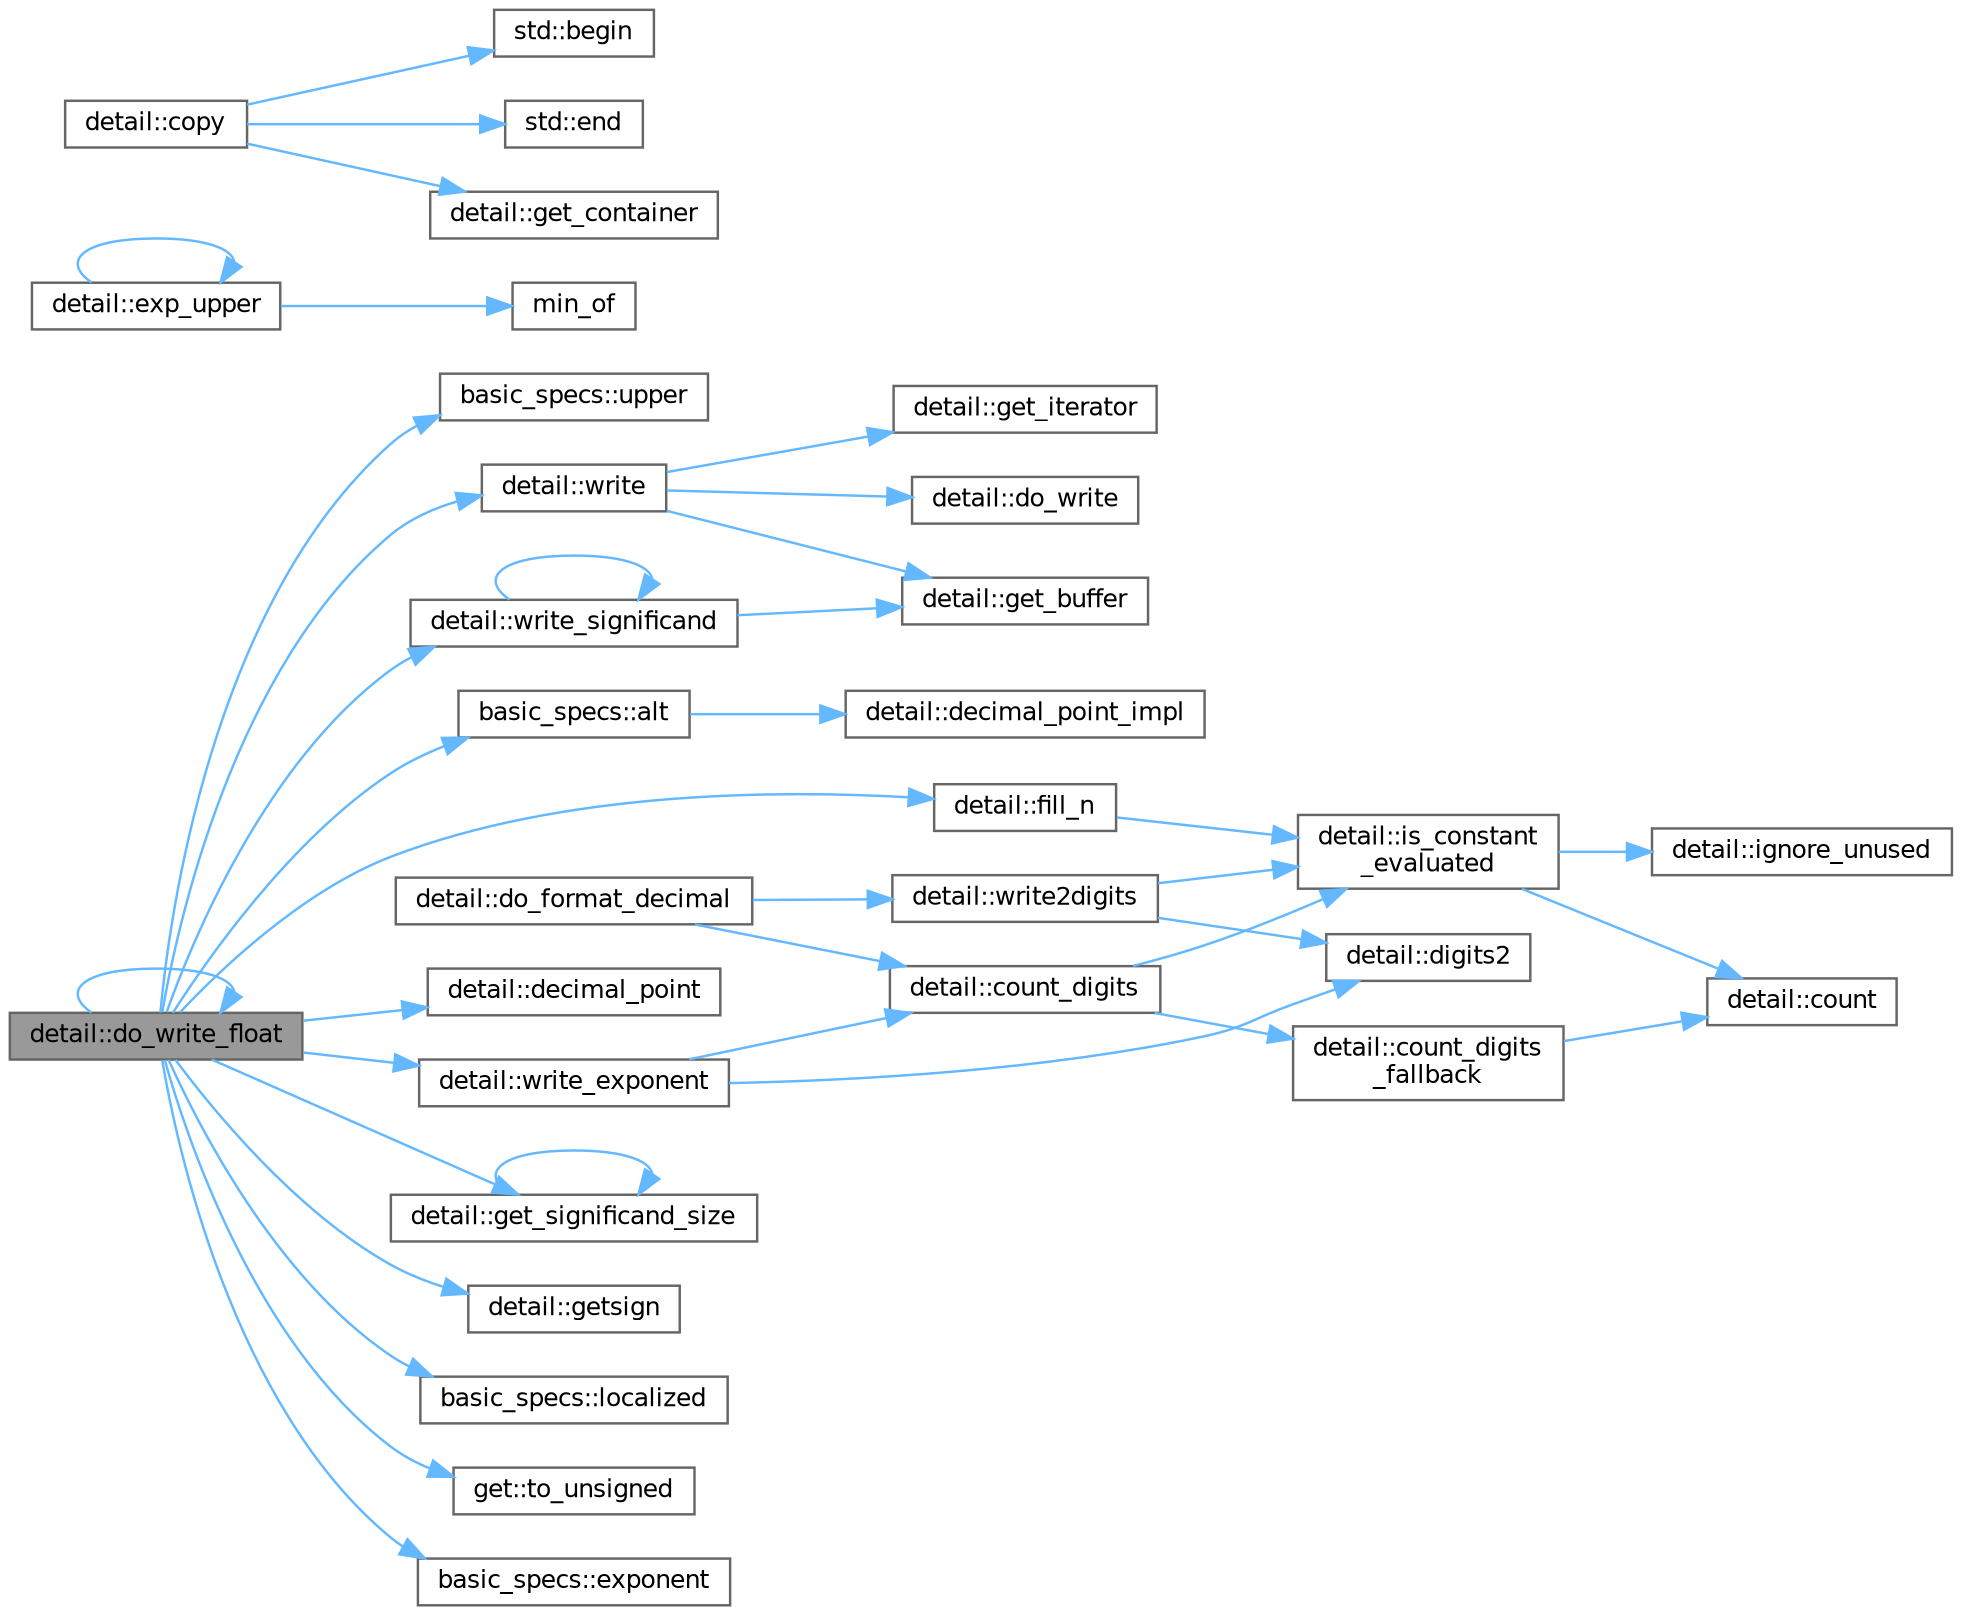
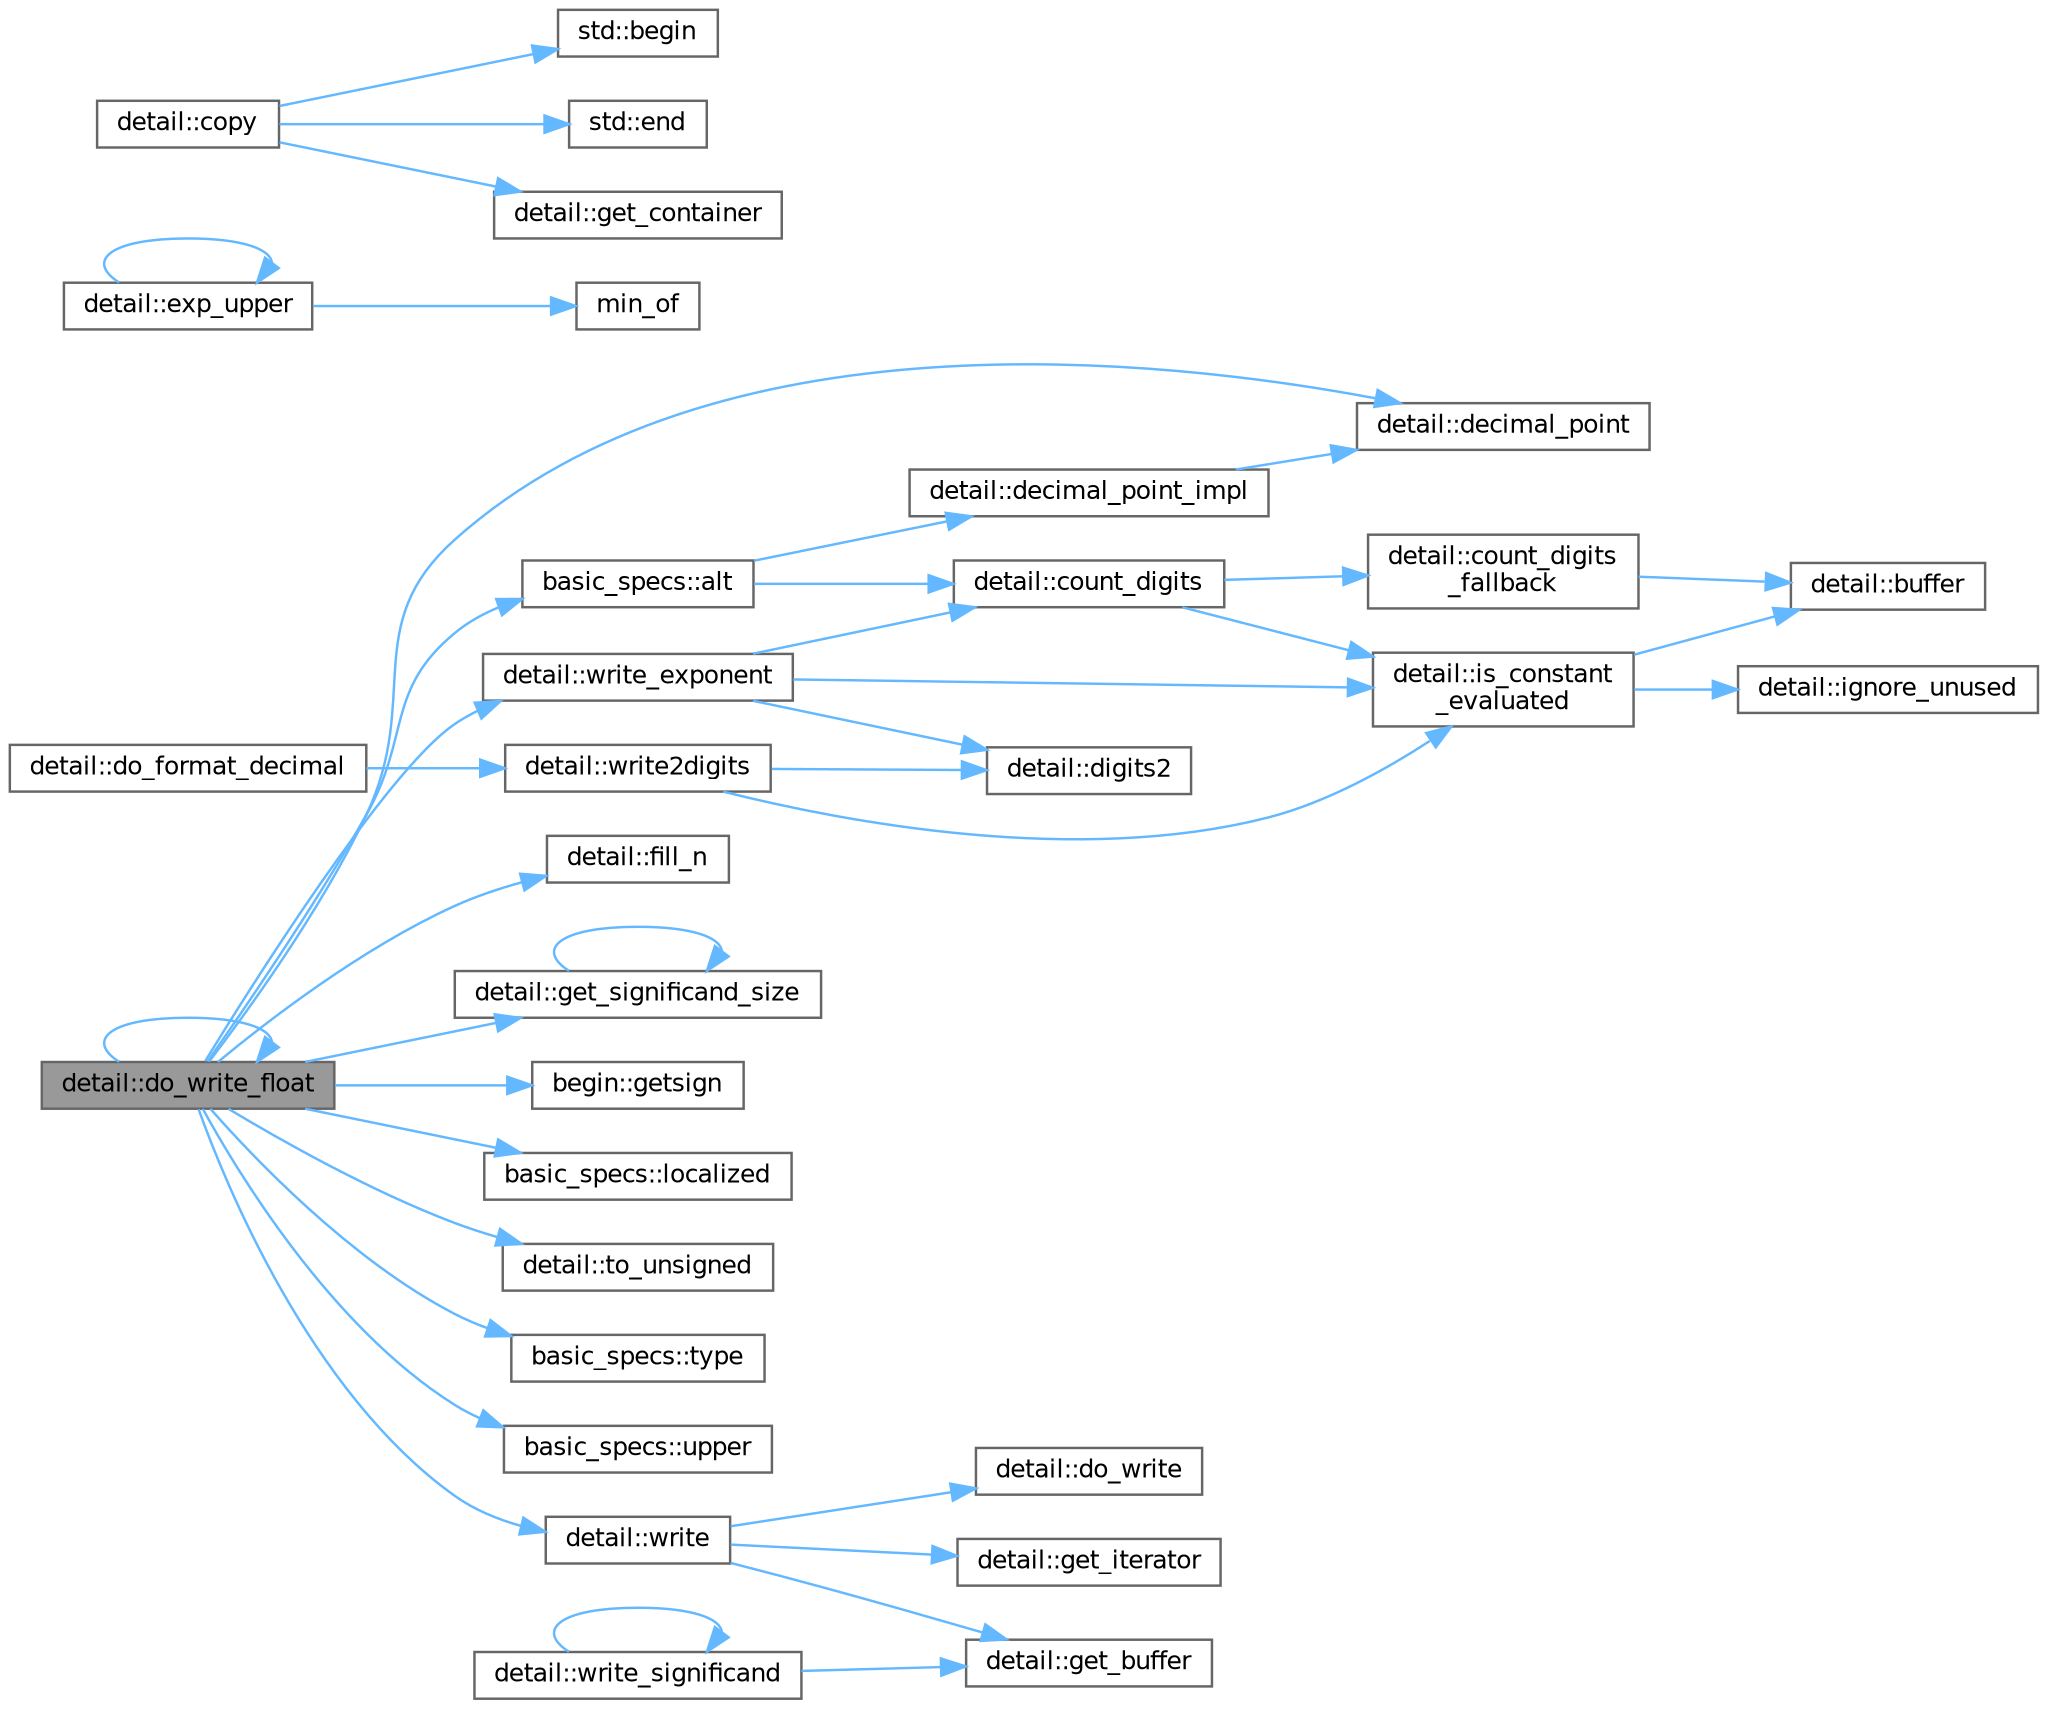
edge "detail::decimal_point_impl" -> "detail::decimal_point": added
edge "detail::do_write_float" -> "detail::write_significand": removed
edge "detail::fill_n" -> "detail::is_constant _evaluated": now "detail::write_exponent" -> "detail::is_constant _evaluated"
edge "detail::do_format_decimal" -> "detail::count_digits": now "basic_specs::alt" -> "detail::count_digits"
node "detail::count": label "detail::count" -> "detail::buffer"
node "detail::getsign": label "detail::getsign" -> "begin::getsign"
node "get::to_unsigned": label "get::to_unsigned" -> "detail::to_unsigned"
node "basic_specs::exponent": label "basic_specs::exponent" -> "basic_specs::type"
